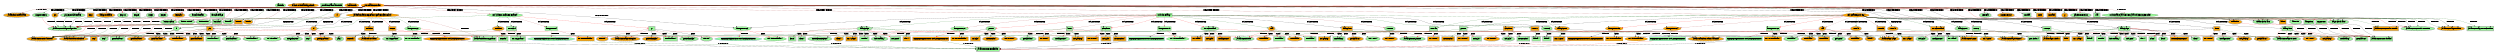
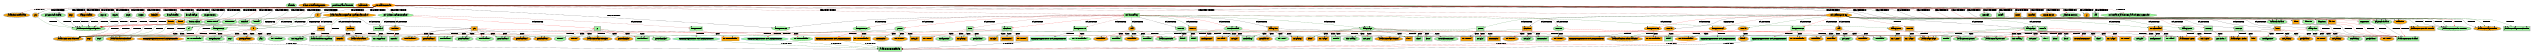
node "btnStand": shape box -> ellipse
edge "void createLogoutMsg()" -> "VAR159": label "INSTANTIATE" -> "OF_TYPE"
node "lblWins": added
